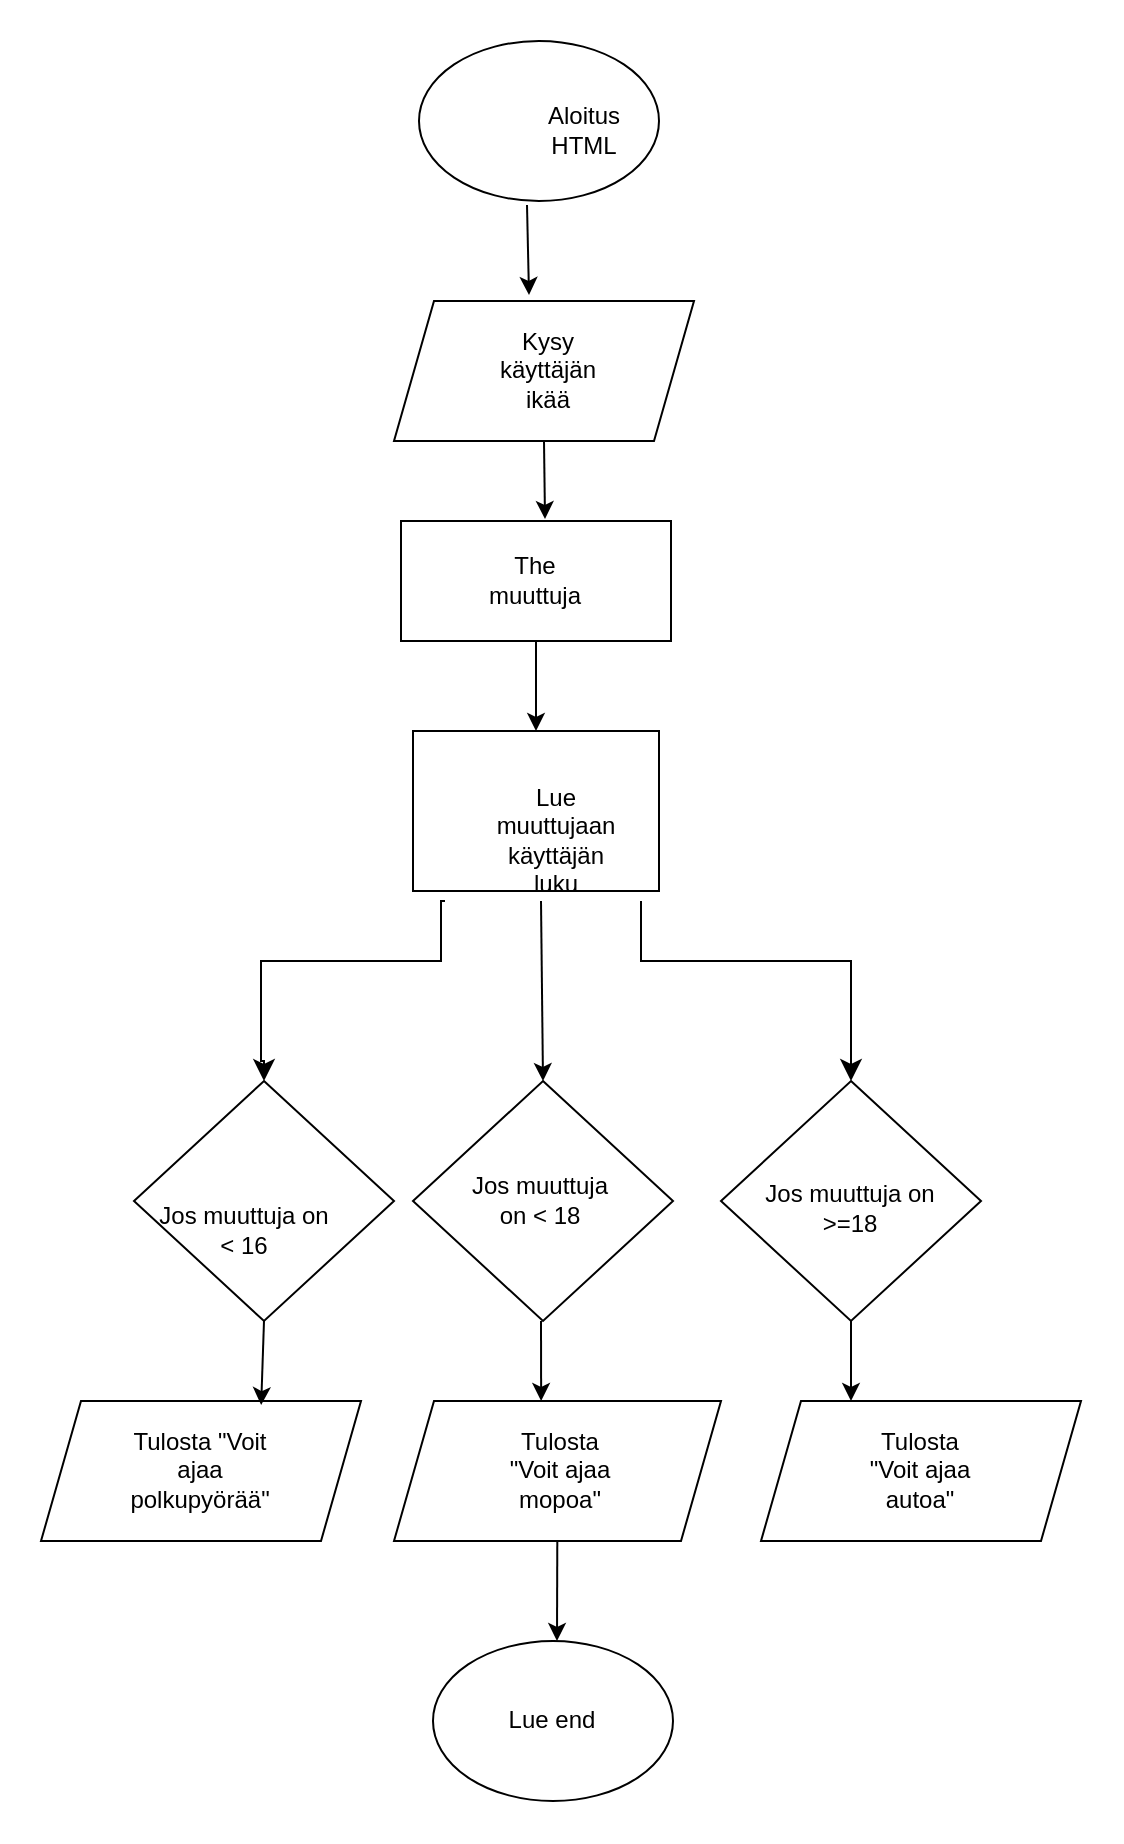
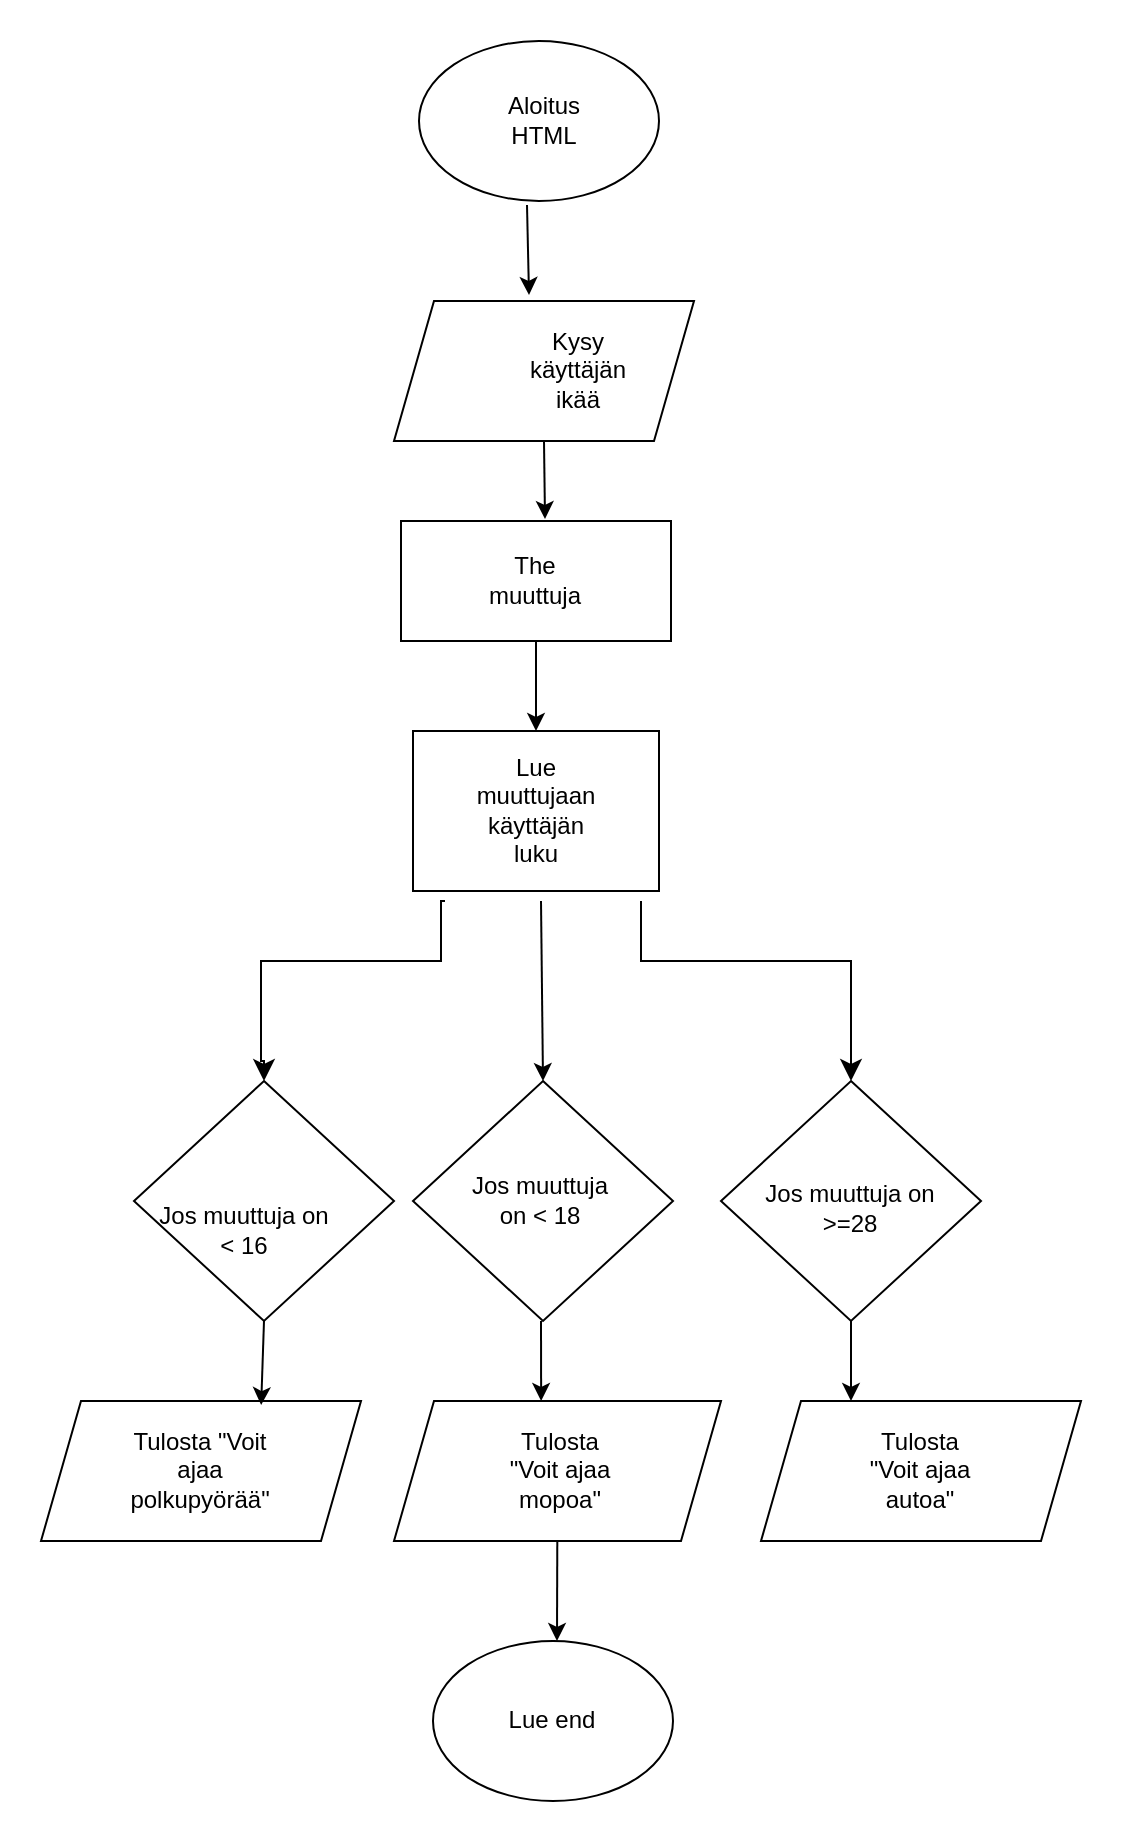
node "Aloitus HTML": moved (584, 131) -> (544, 121)
node "Kysy käyttäjän ikää": moved (549, 371) -> (579, 371)
node "Lue muuttujaan käyttäjän luku": moved (556, 841) -> (536, 811)
node "Jos muuttuja on >=18": label "Jos muuttuja on >=18" -> "Jos muuttuja on >=28"
